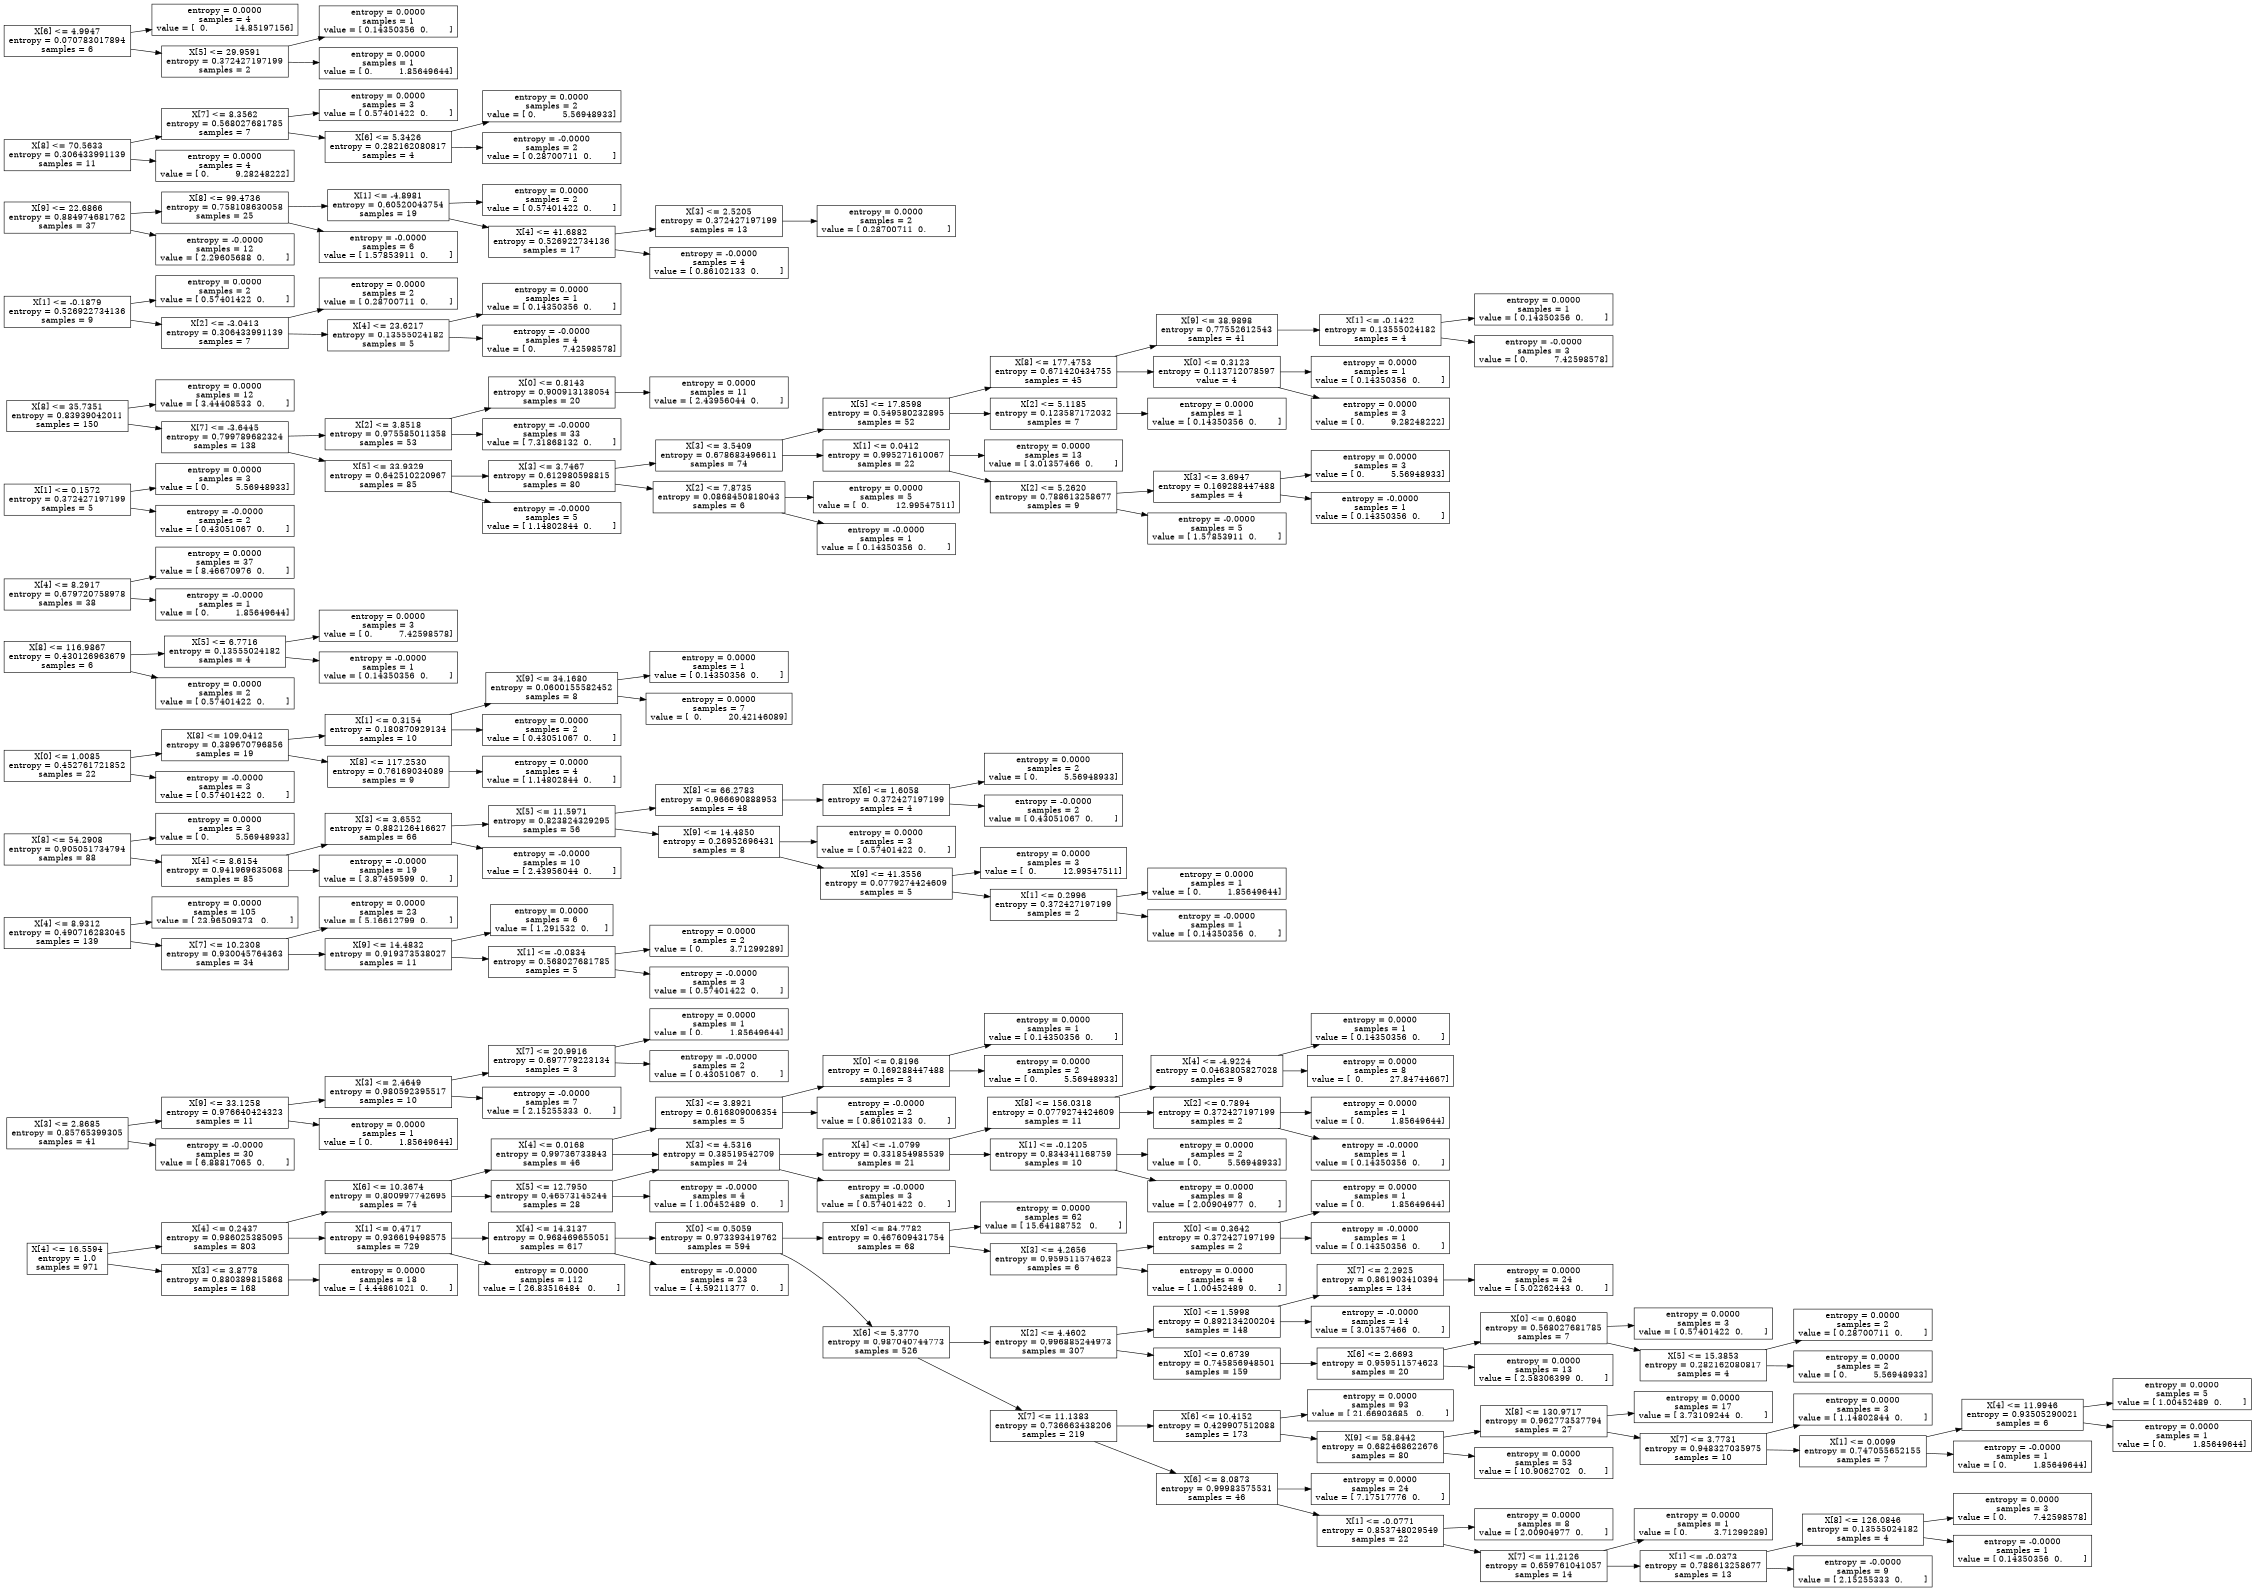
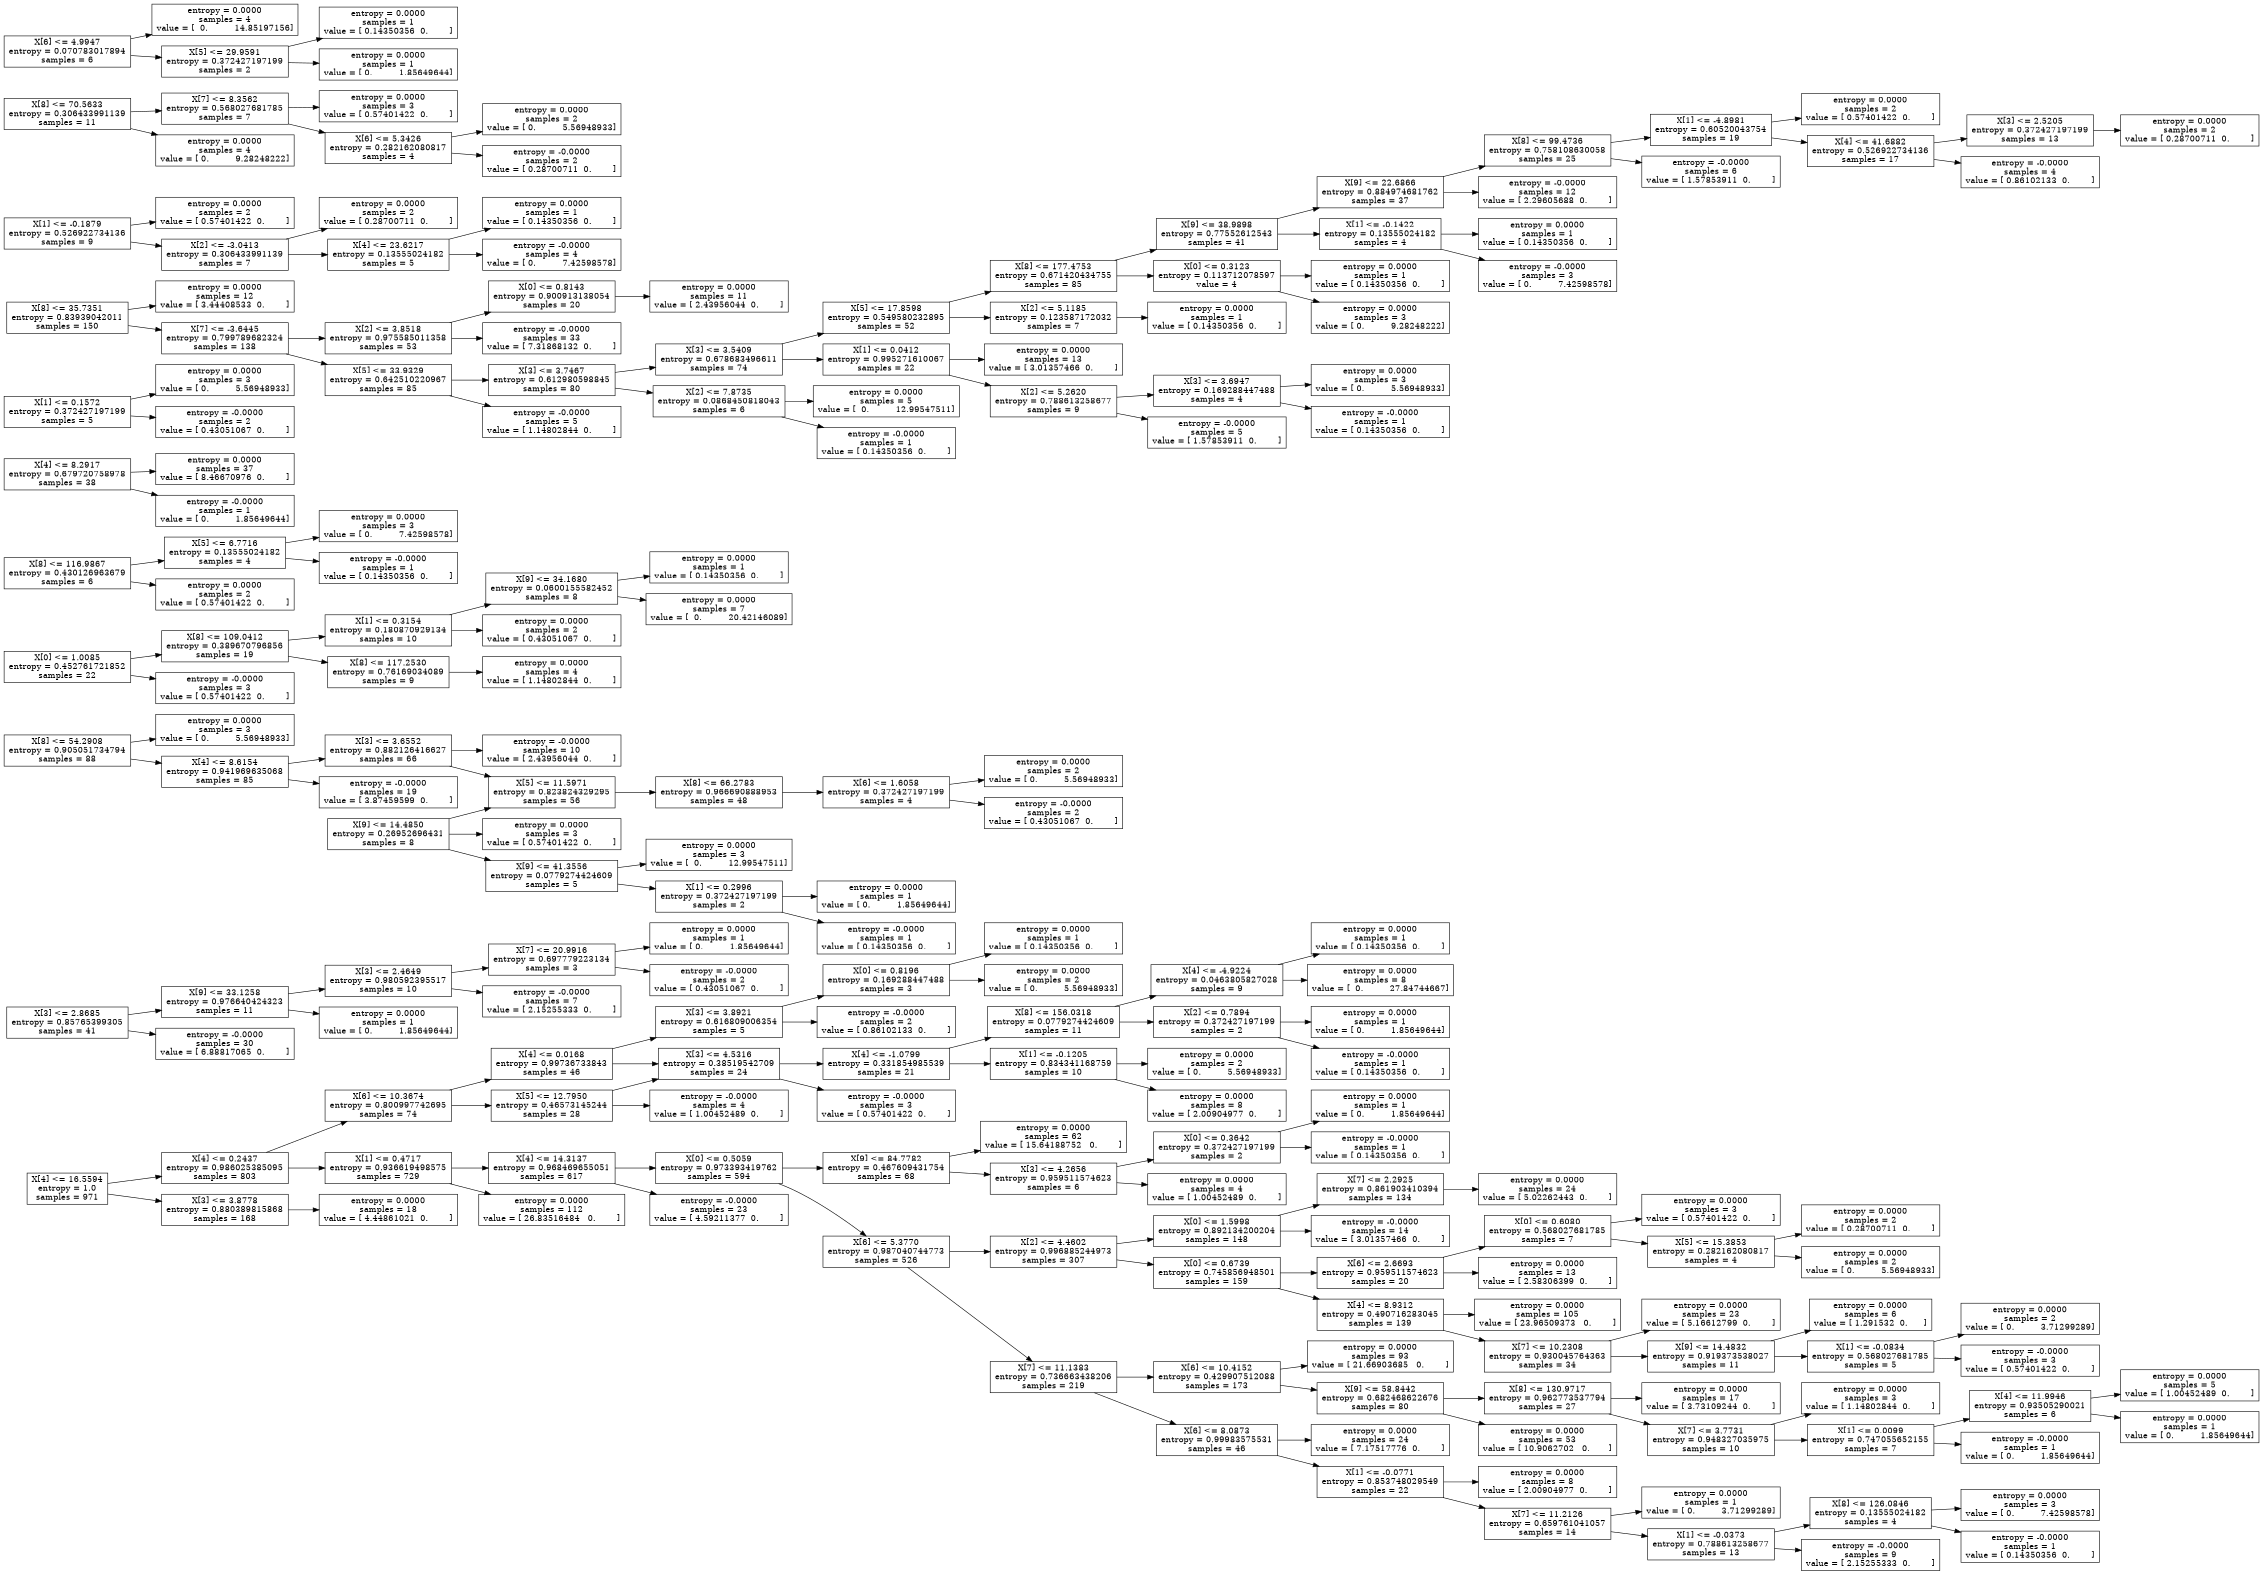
edge "X[9] <= 38.9898 entropy = 0.77552612543 samples = 41" -> "X[9] <= 22.6866 entropy = 0.884974681762 samples = 37": added
node "X[8] <= 177.4753 entropy = 0.671420434755 samples = 45": label "X[8] <= 177.4753 entropy = 0.671420434755 samples = 45" -> "X[8] <= 177.4753 entropy = 0.671420434755 samples = 85"
node "X[3] <= 3.7467 entropy = 0.612980598815 samples = 80": label "X[3] <= 3.7467 entropy = 0.612980598815 samples = 80" -> "X[3] <= 3.7467 entropy = 0.612980598845 samples = 80"
edge "X[5] <= 11.5971 entropy = 0.823824329295 samples = 56" -> "X[9] <= 14.4850 entropy = 0.26952696431 samples = 8": reversed
edge "X[0] <= 0.6739 entropy = 0.745856948501 samples = 159" -> "X[4] <= 8.9312 entropy = 0.490716283045 samples = 139": added
